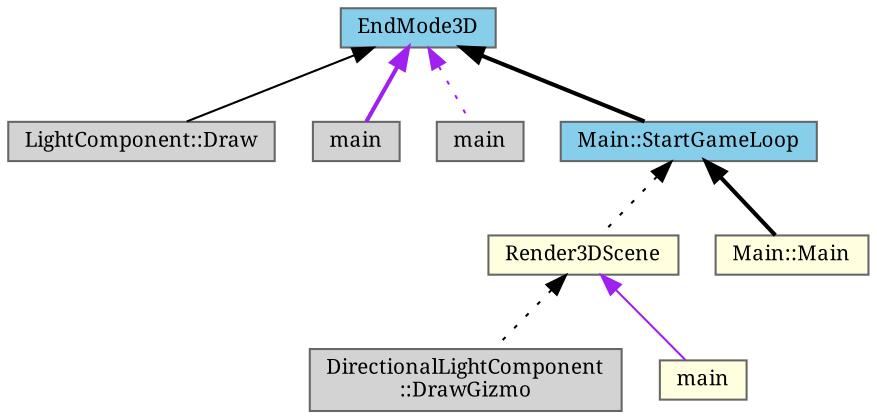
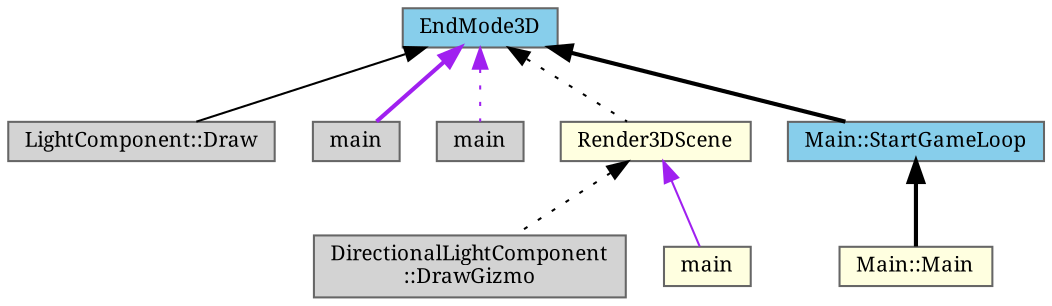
edge "Render3DScene" -> "Main::StartGameLoop": now "Render3DScene" -> "EndMode3D"
